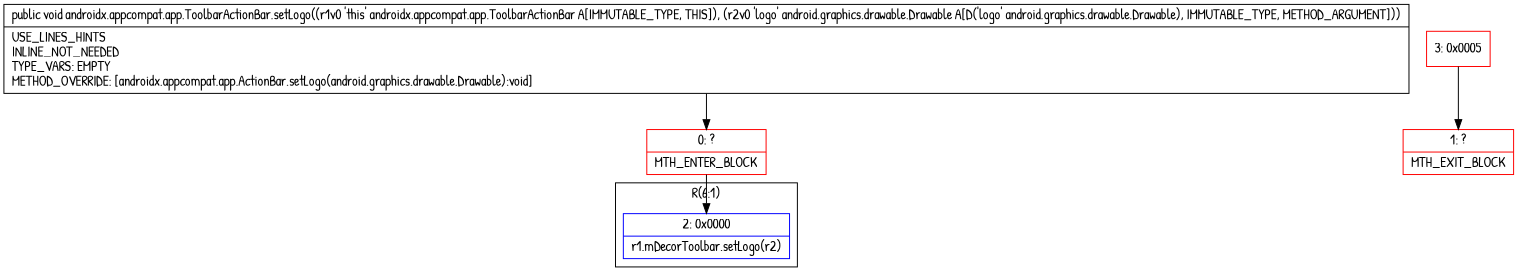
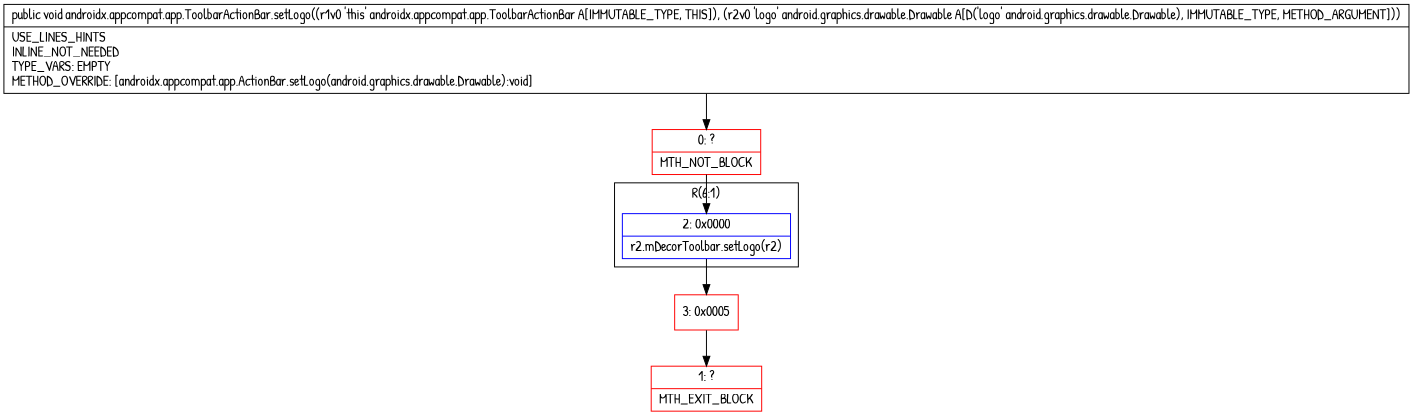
node "0: ?": text "MTH_ENTER_BLOCK" -> "MTH_NOT_BLOCK"
node "2: 0x0000": text "r1.mDecorToolbar.setLogo(r2)" -> "r2.mDecorToolbar.setLogo(r2)"
edge "2: 0x0000" -> "3: 0x0005": added
